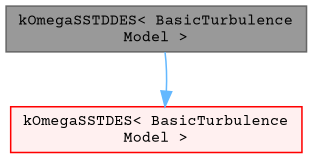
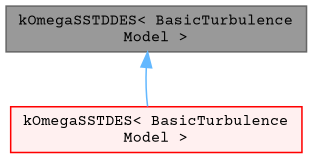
edge "kOmegaSSTDDES< BasicTurbulence Model >" -> "kOmegaSSTDES< BasicTurbulence Model >": reversed
